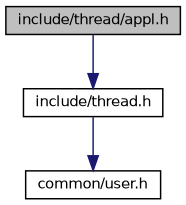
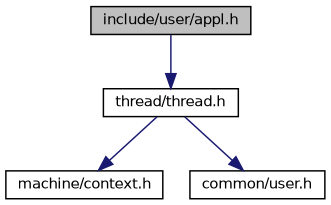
node "include/thread/appl.h": label "include/thread/appl.h" -> "include/user/appl.h"
node "include/thread.h": label "include/thread.h" -> "thread/thread.h"
node "machine/context.h": added
